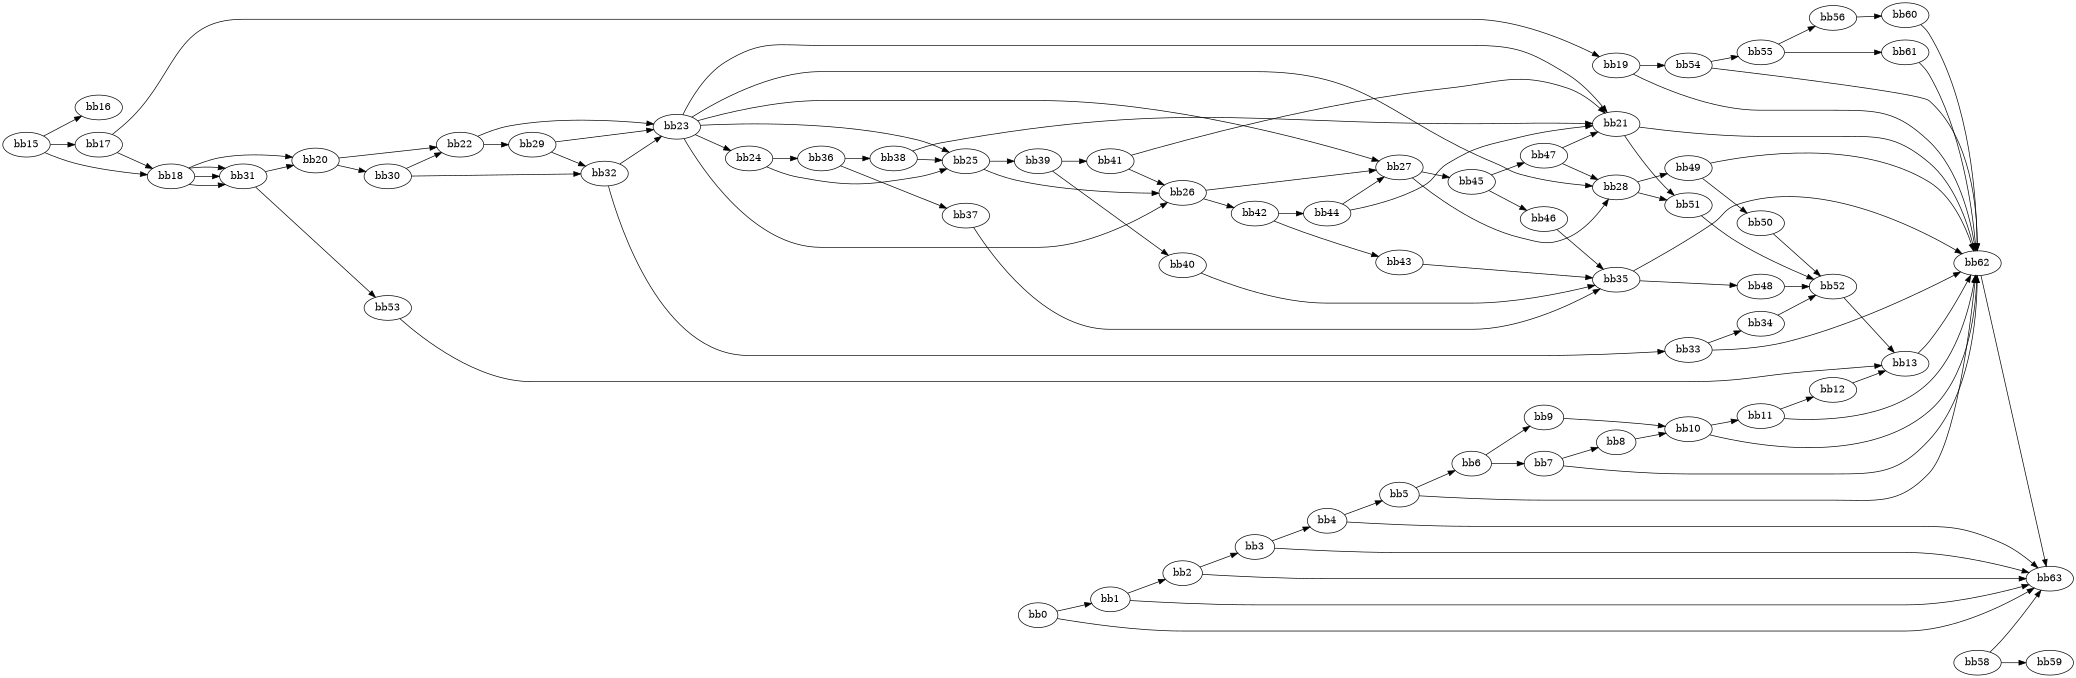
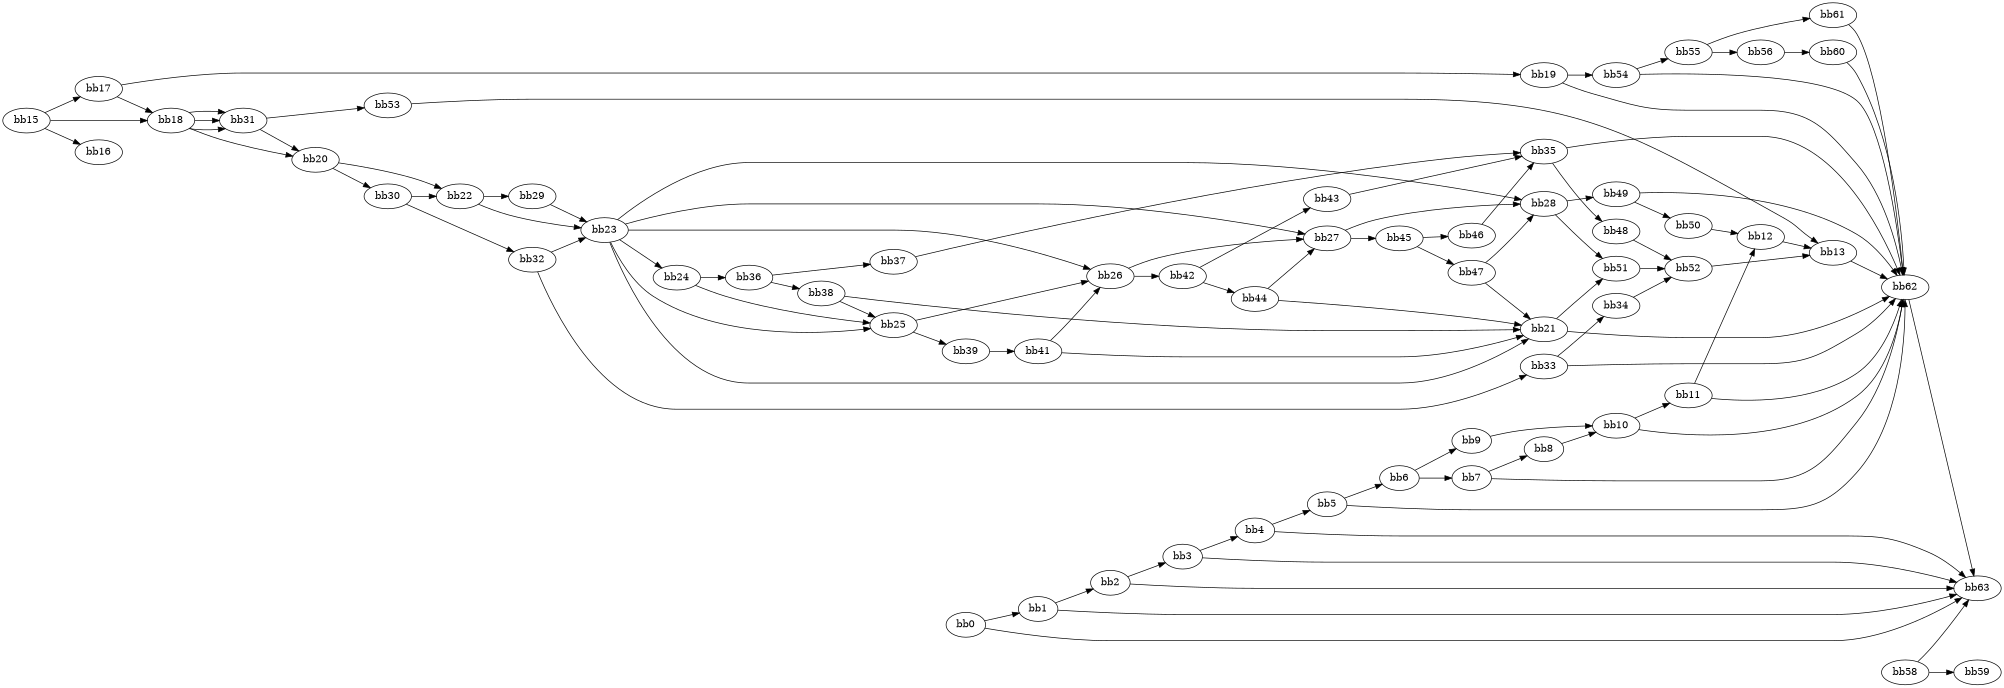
edge "bb29" -> "bb32": removed
edge "bb50" -> "bb52": now "bb50" -> "bb12"
node "bb40": removed
